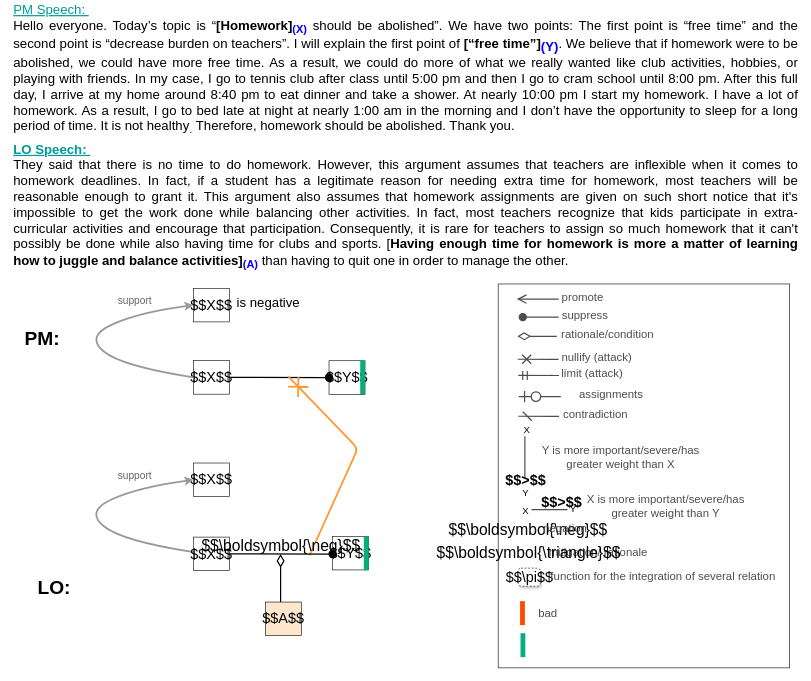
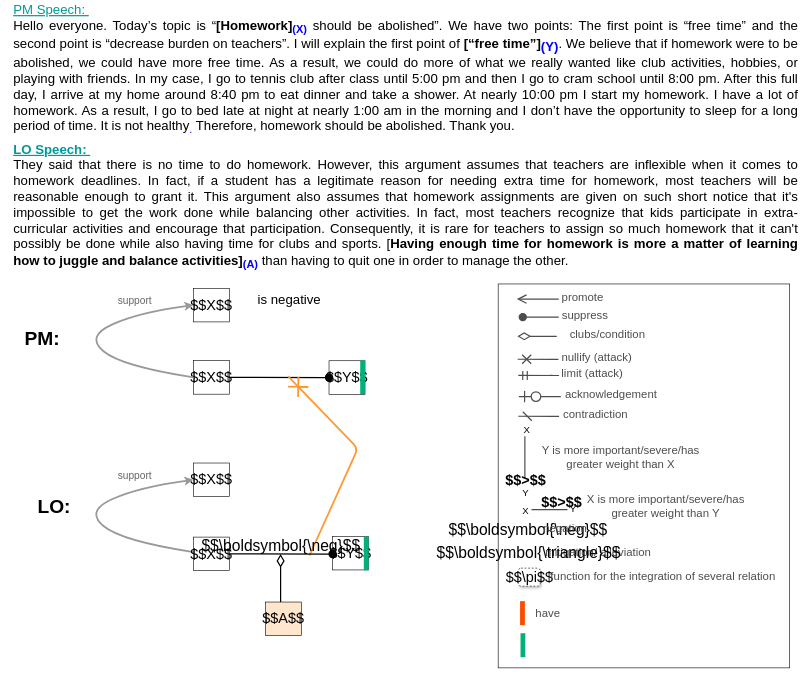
node "is negative": moved (269, 303) -> (290, 300)
node "rationale/condition": label "rationale/condition" -> "clubs/condition"
node "assignments": label "assignments" -> "acknowledgement"
node "mitigation/ rationale": label "mitigation/ rationale" -> "mitigation/ alleviation"
node "LO:": moved (54, 588) -> (54, 507)
node "bad": label "bad" -> "have"
